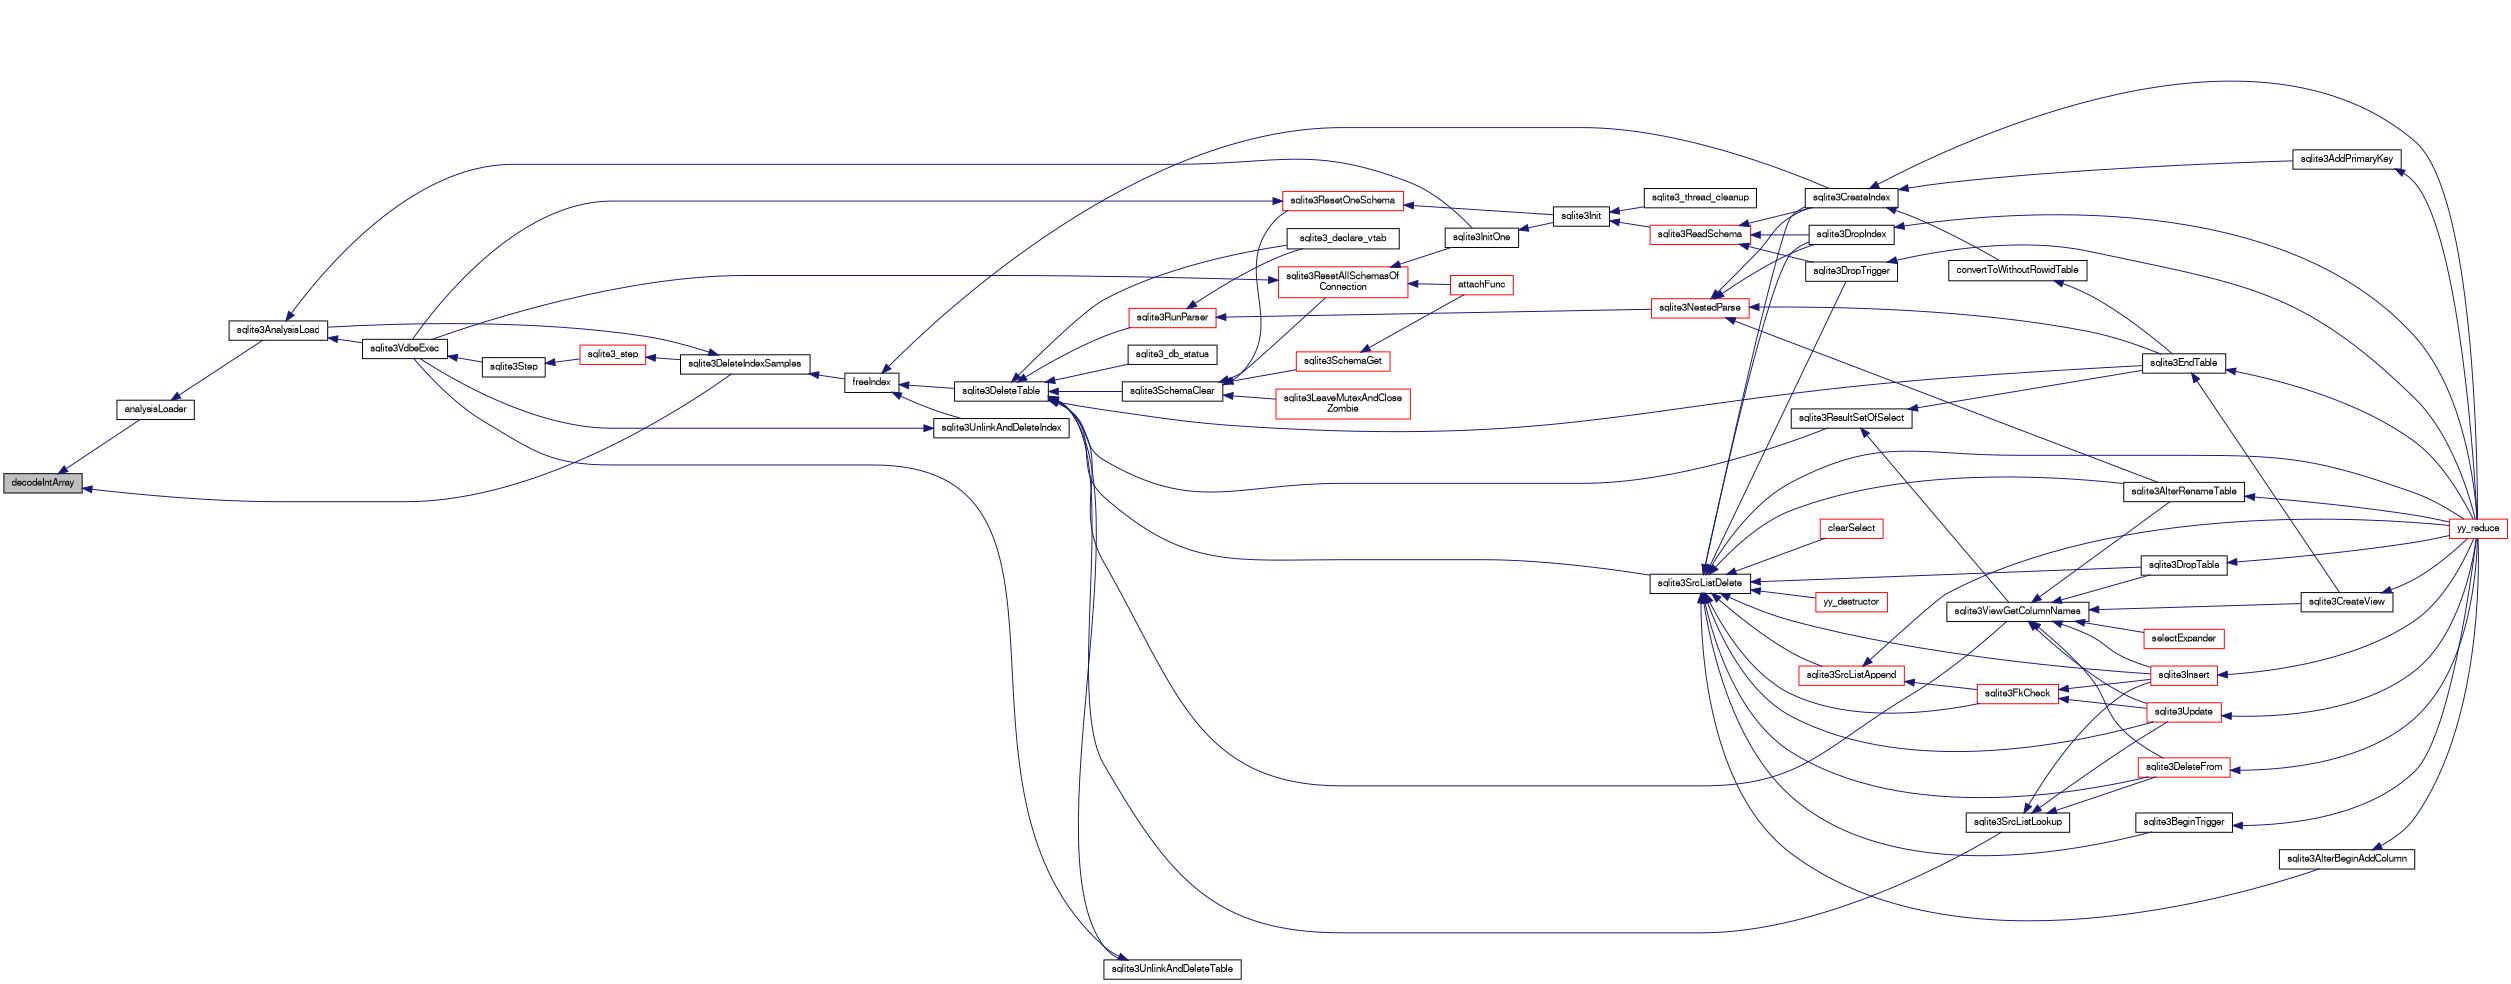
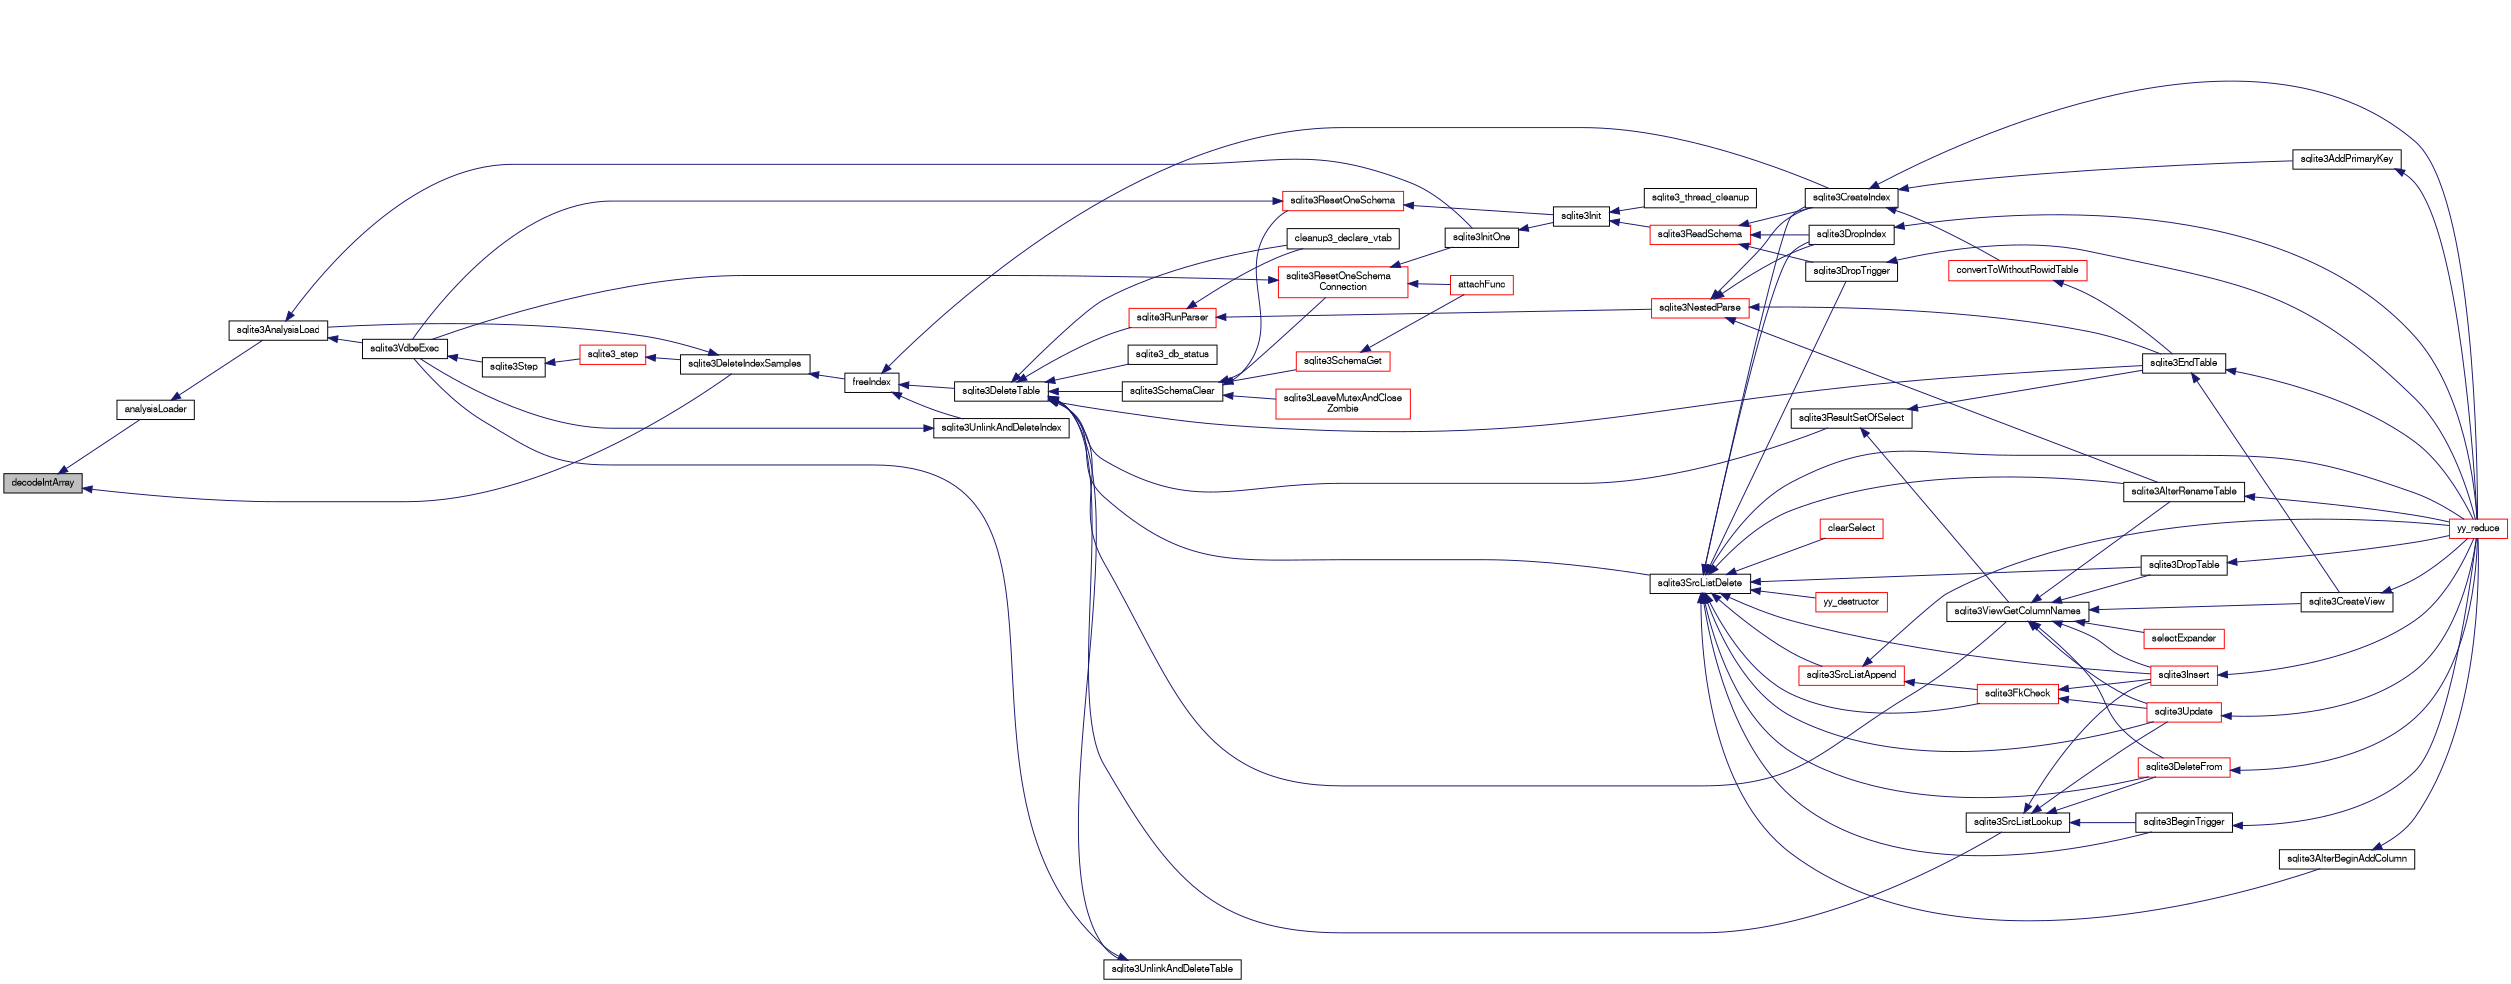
node "sqlite3_declare_vtab": label "sqlite3_declare_vtab" -> "cleanup3_declare_vtab"
node "convertToWithoutRowidTable": color black -> red
node "sqlite3ResetAllSchemasOf Connection": label "sqlite3ResetAllSchemasOf Connection" -> "sqlite3ResetOneSchema Connection"
edge "sqlite3BeginTrigger" -> "sqlite3SrcListLookup": added
